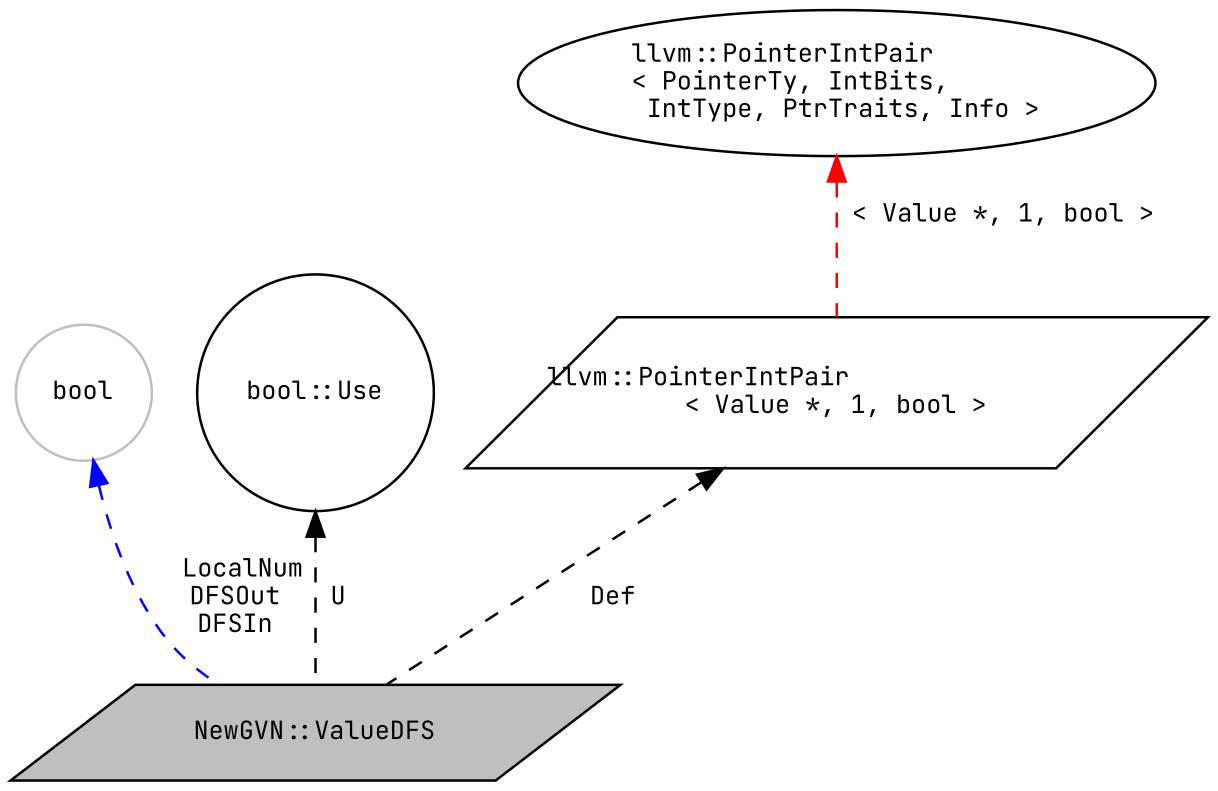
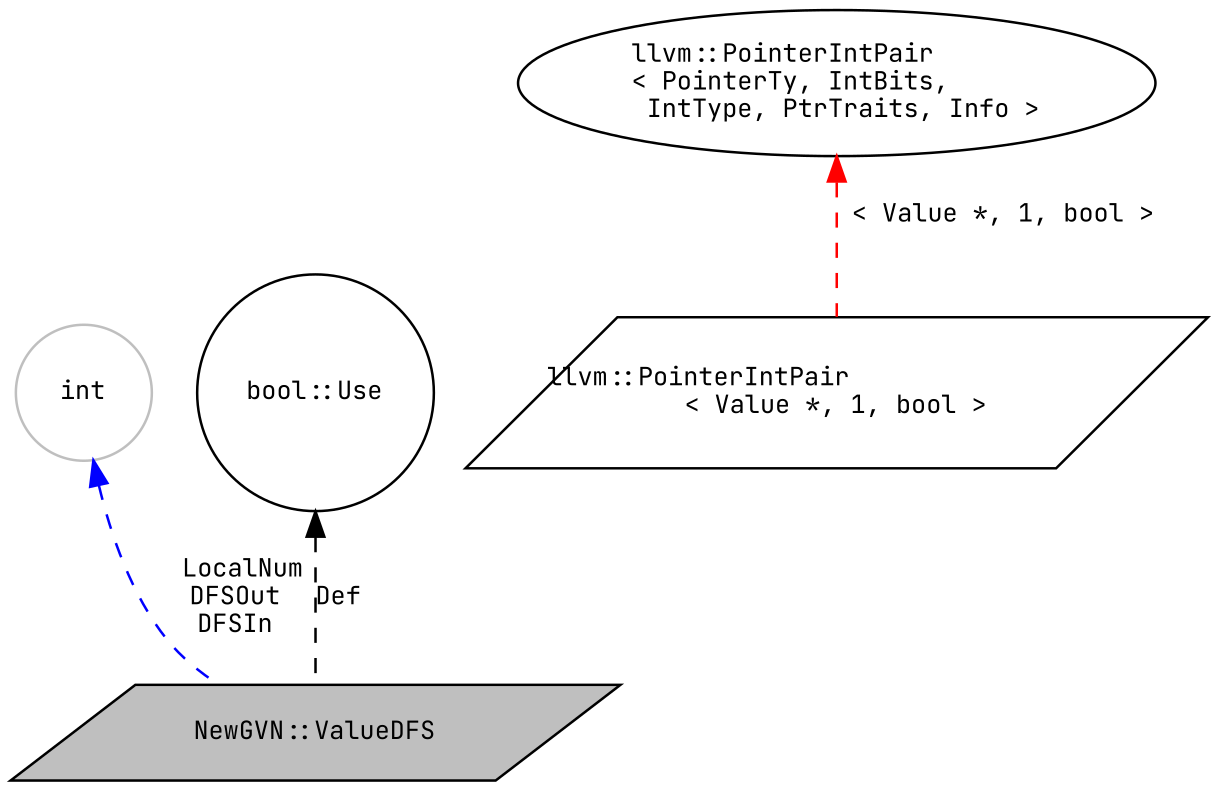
node "bool": label "bool" -> "int"
edge "NewGVN::ValueDFS" -> "llvm::PointerIntPair < Value *, 1, bool >": removed, label "Def"
edge "NewGVN::ValueDFS" -> "bool::Use": label " U" -> " Def"
